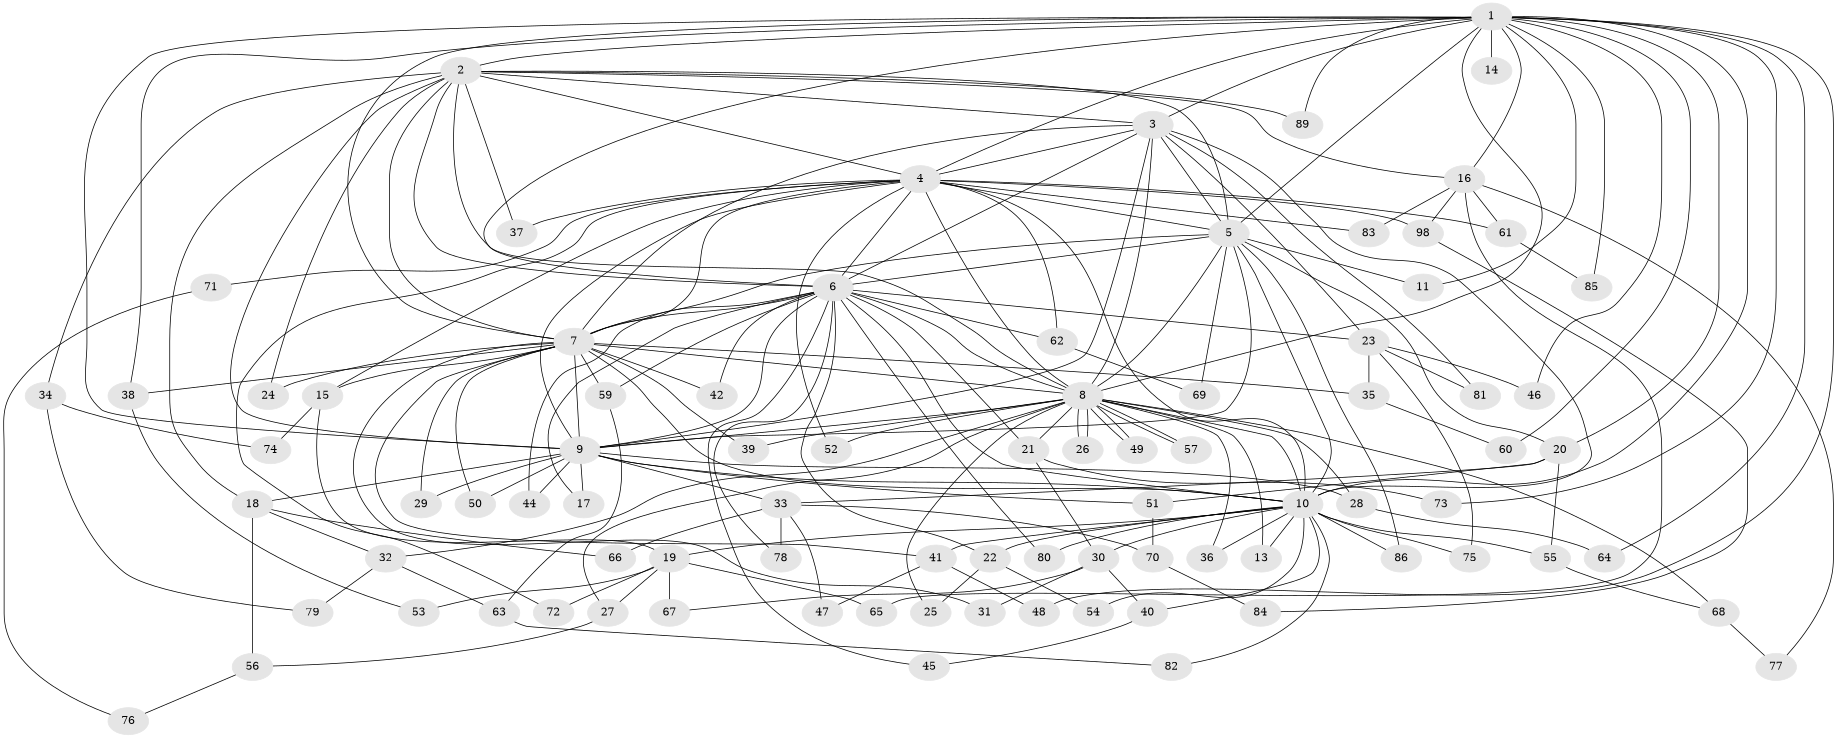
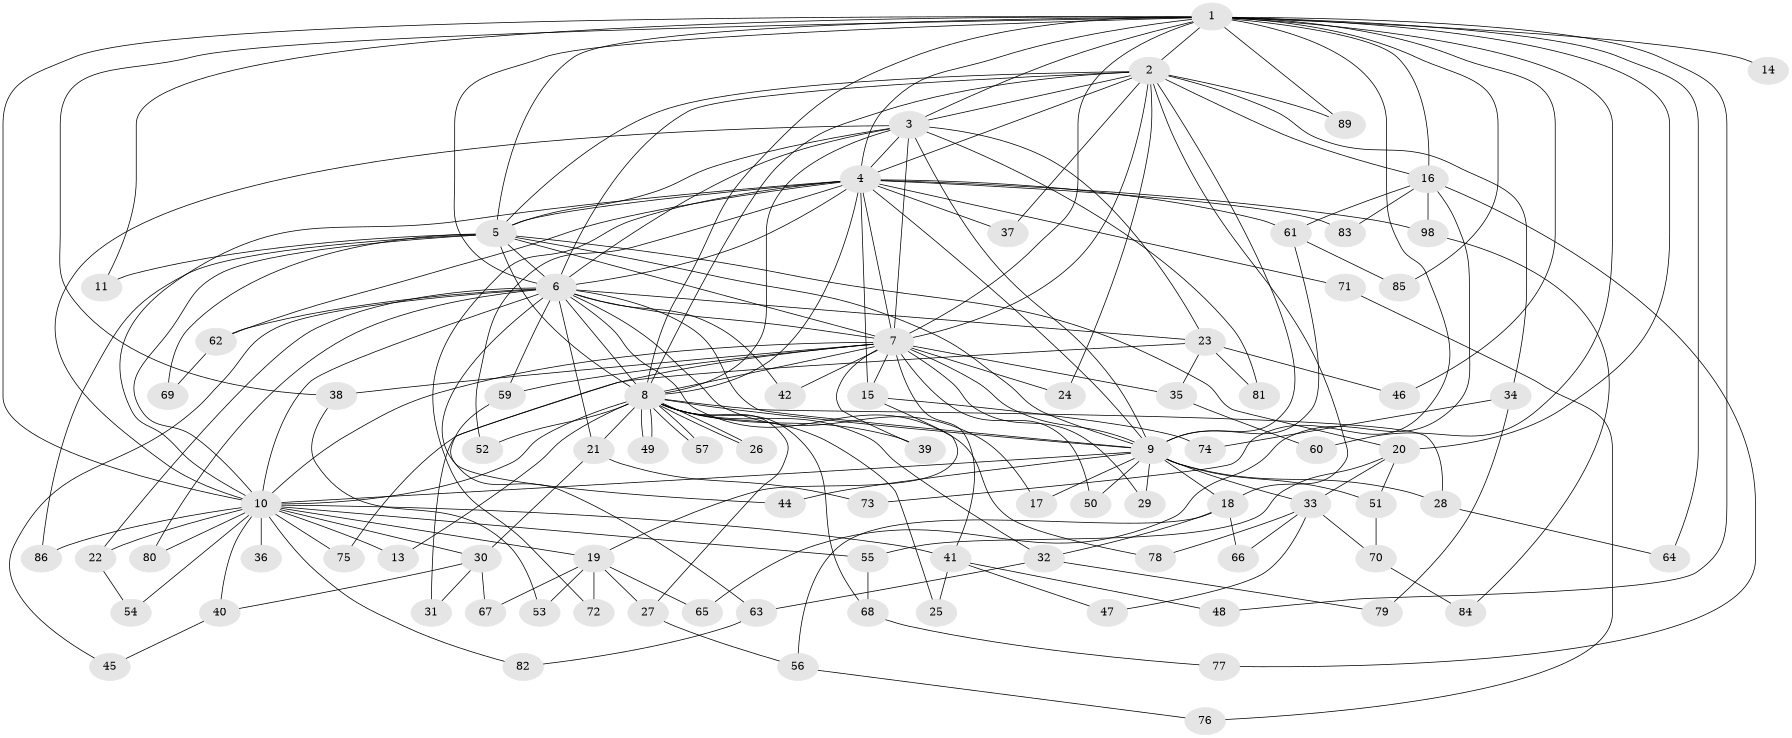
edge "1" -- "9": now "61" -- "9"
edge "8" -- "36": removed
edge "22" -- "25": now "41" -- "25"
